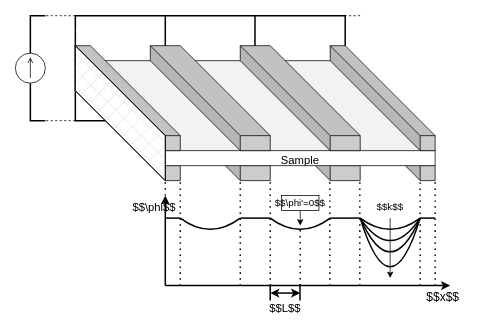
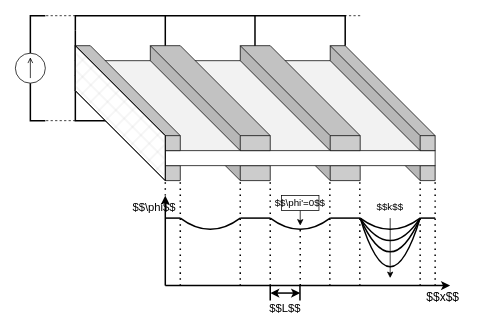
node "Sample": removed
